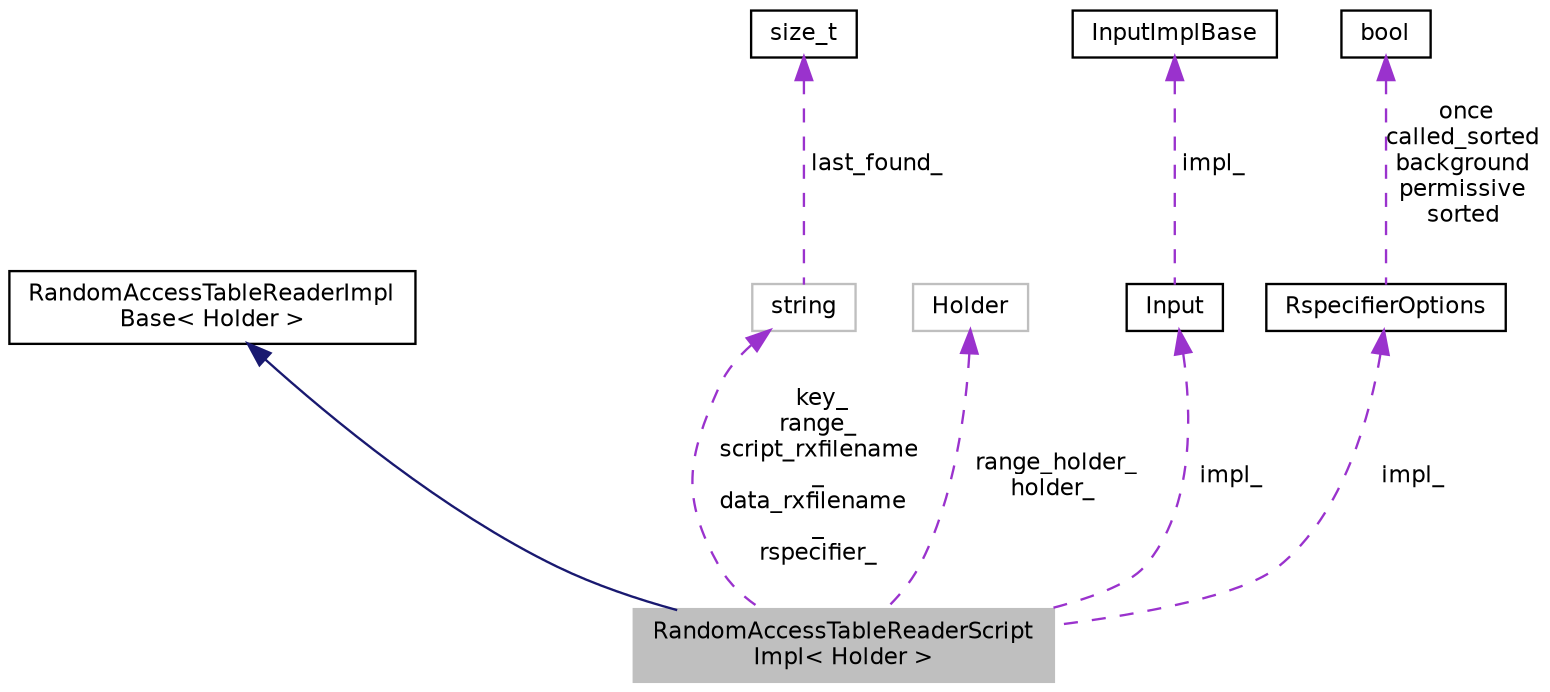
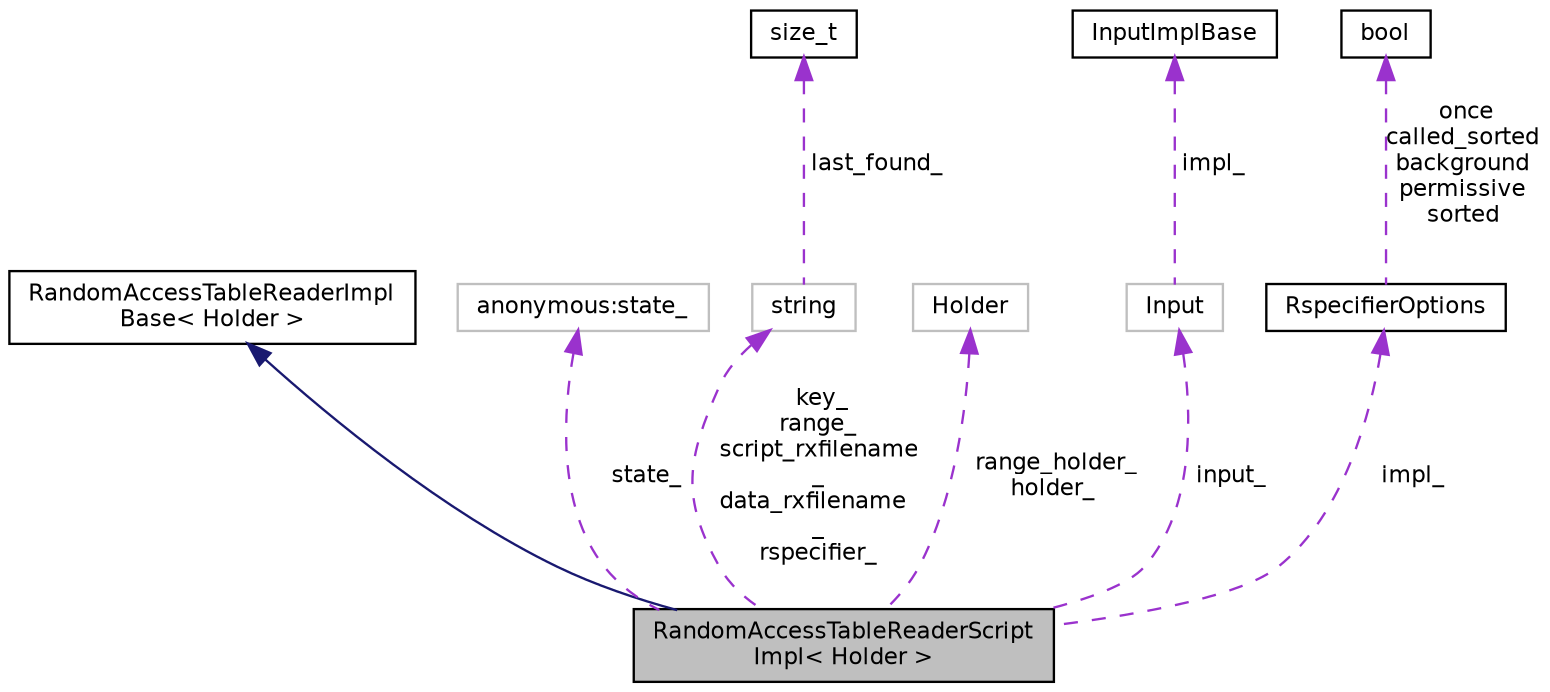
node "anonymous:state_": added
node "Input": color black -> grey75
edge "RandomAccessTableReaderScript Impl< Holder >" -> "Input": label " impl_" -> " input_"
node "RandomAccessTableReaderScript Impl< Holder >": color grey75 -> black
